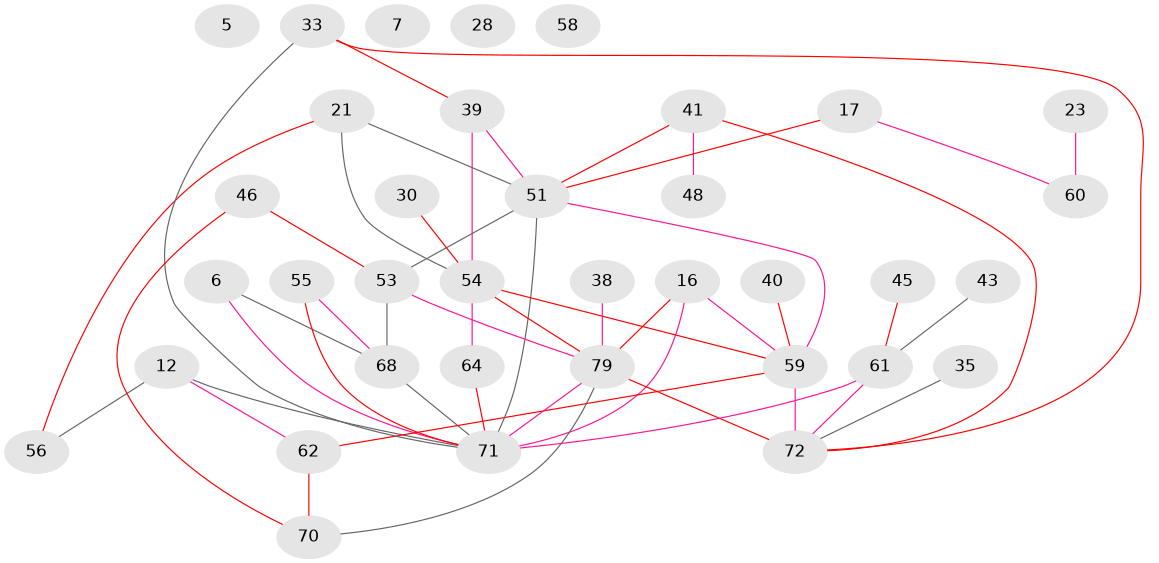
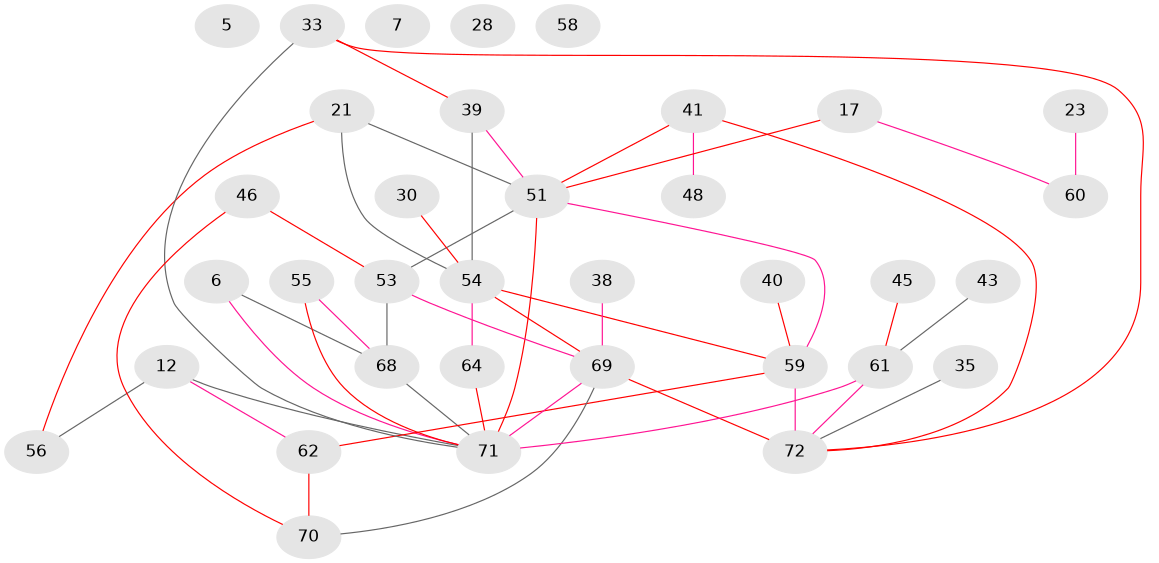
edge "39" -- "54": color deeppink -> gray40
node "16": removed
edge "51" -- "71": color gray40 -> red
node "79": label "79" -> "69"
